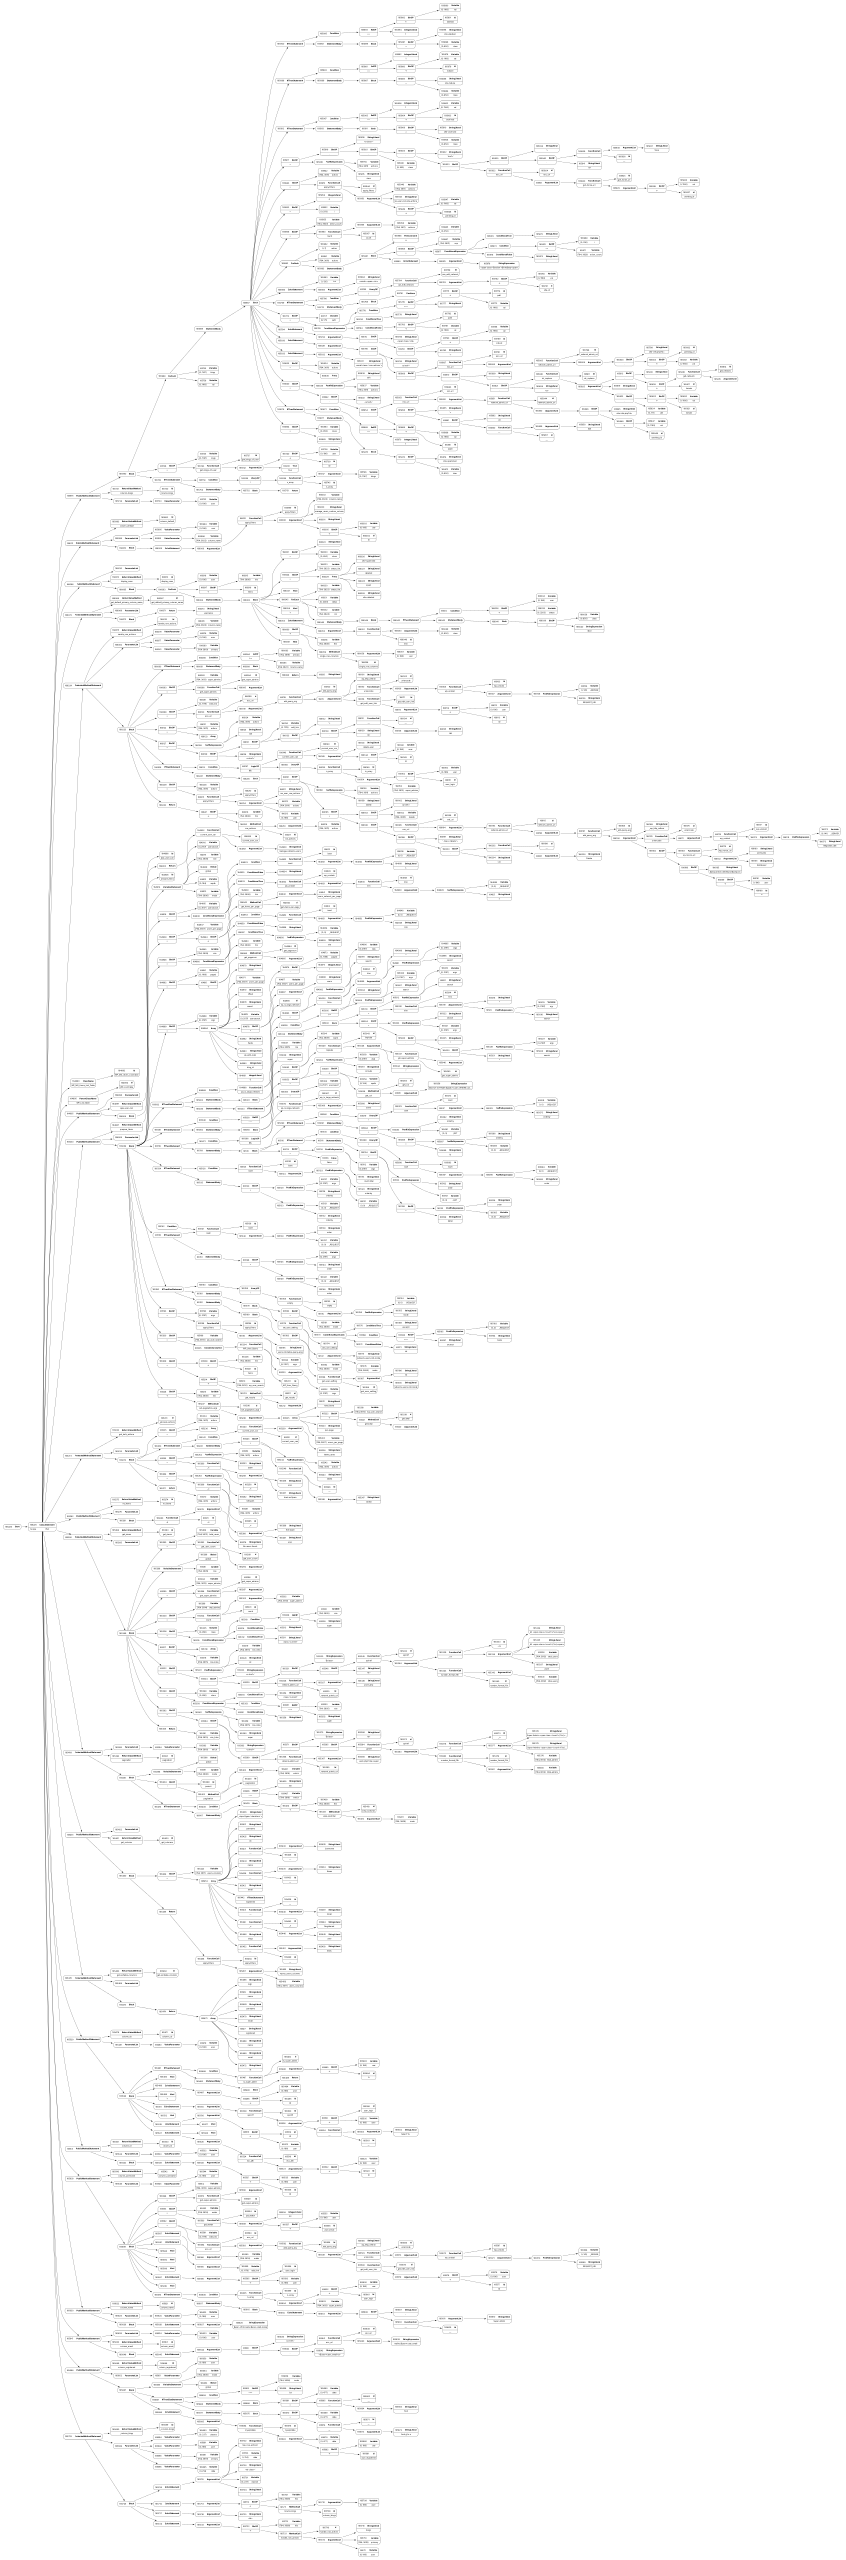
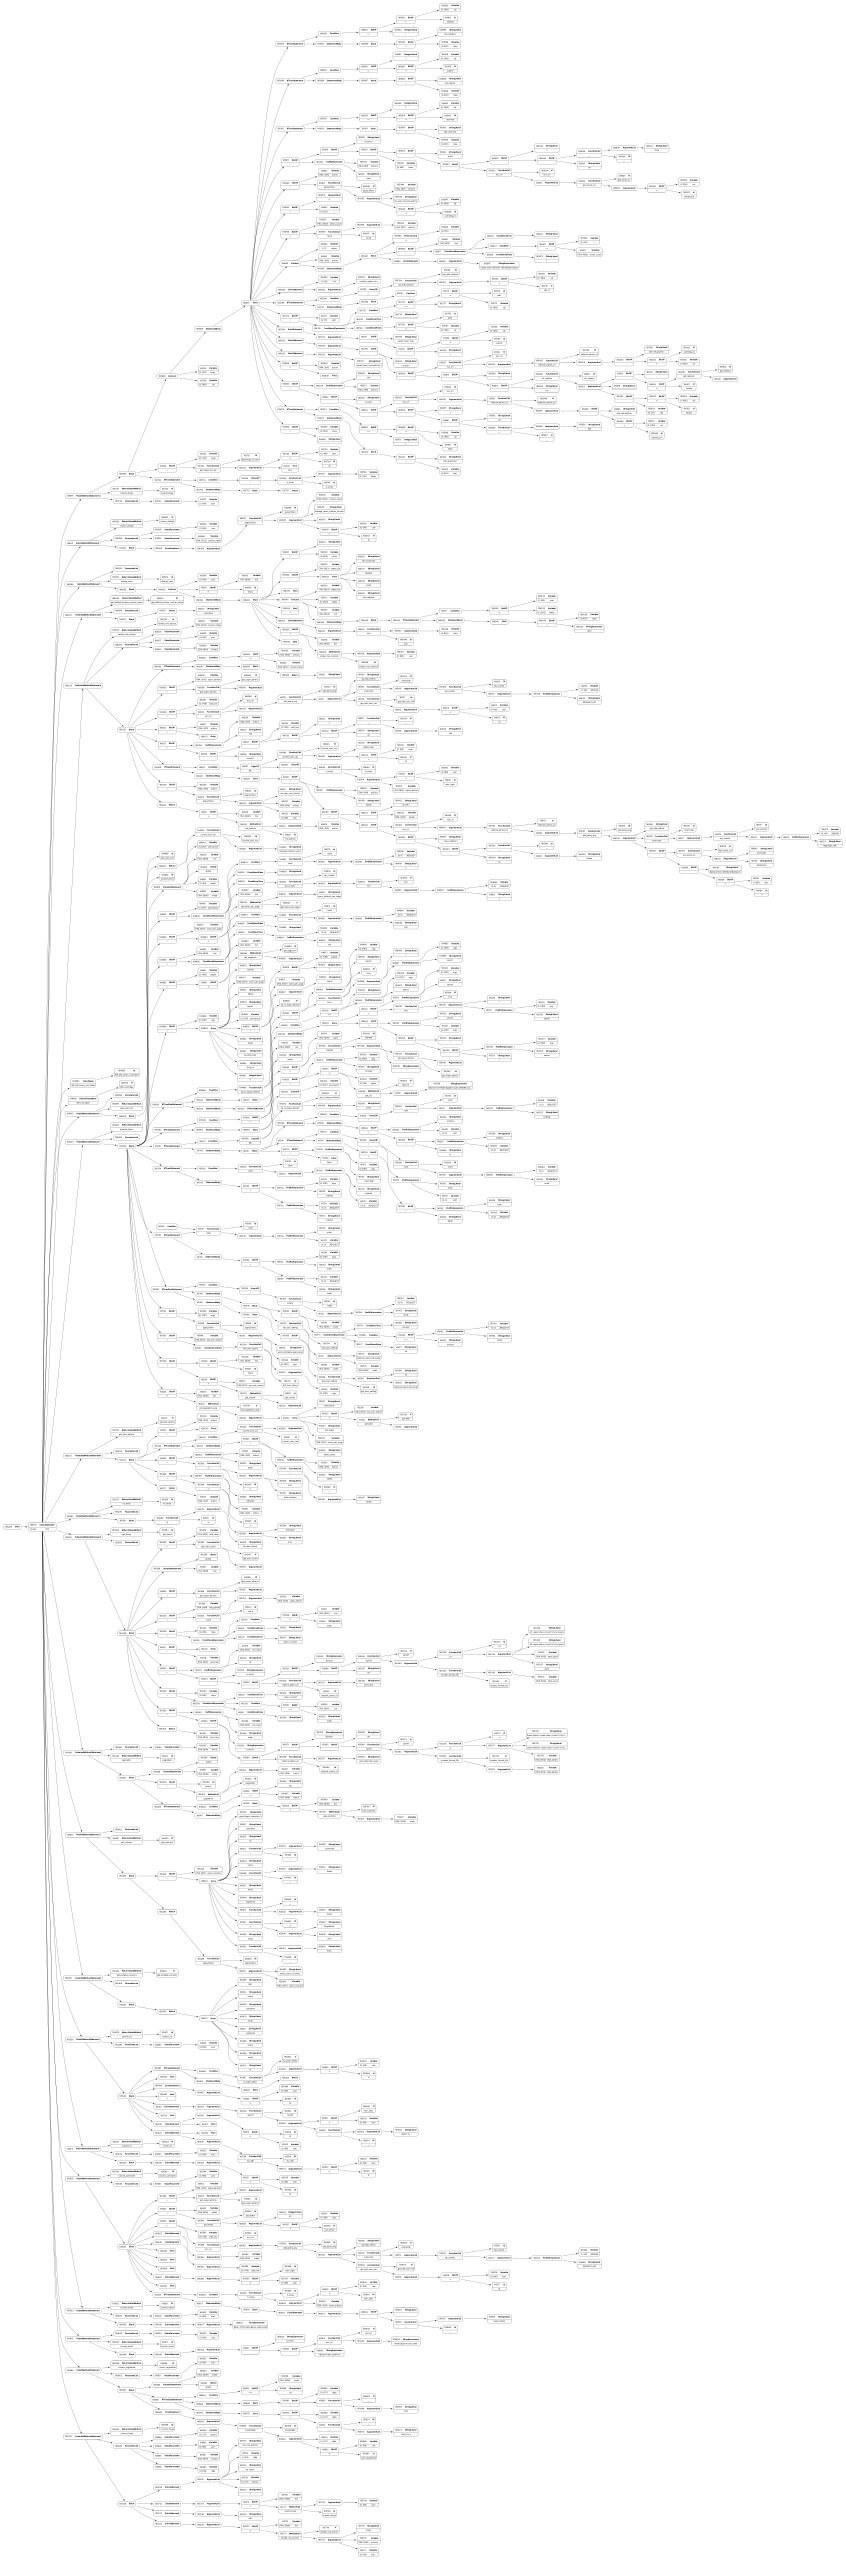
edge "165854" -> "165868": now "165854" -> "165856"
edge "165104" -> "165103": now "165099" -> "165103"
node "165294": removed
node "165442": text "IfThenStatement" -> "StringLiteral"
